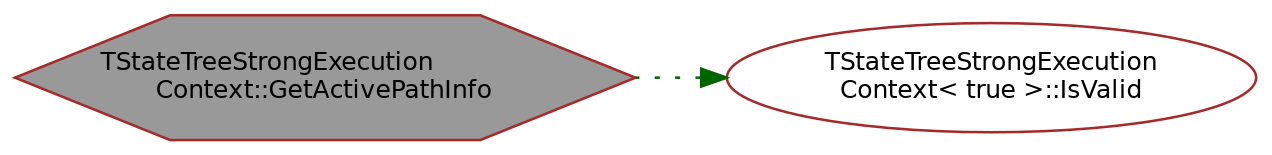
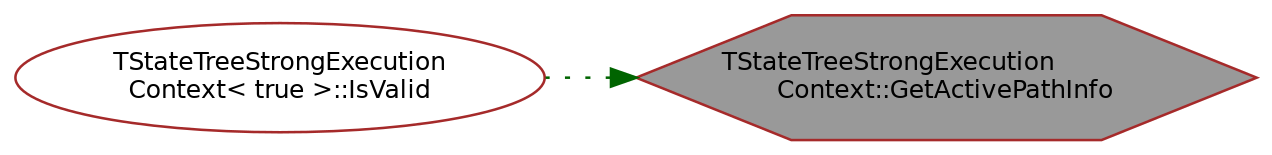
edge "TStateTreeStrongExecution Context::GetActivePathInfo" -> "TStateTreeStrongExecution Context< true >::IsValid": reversed
